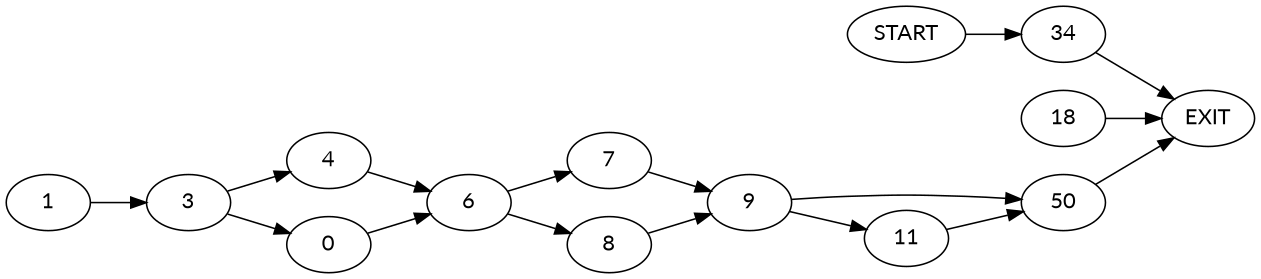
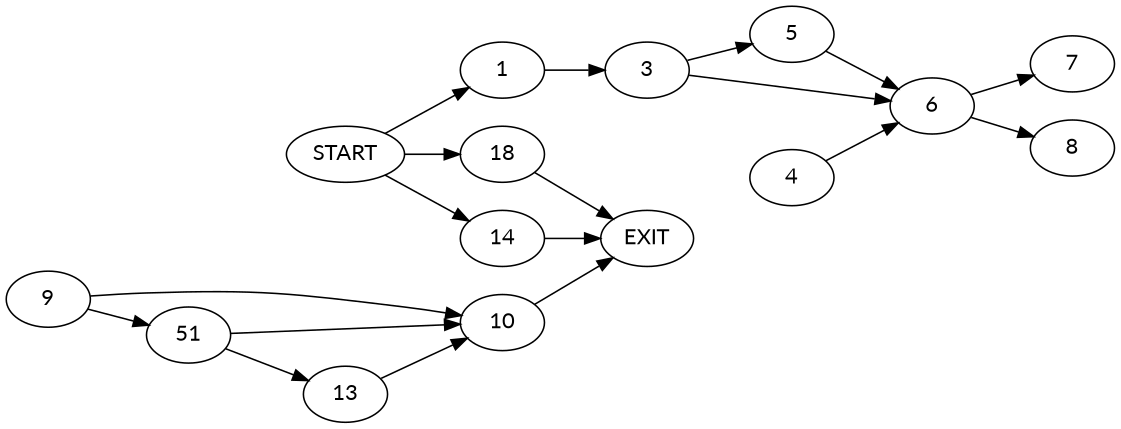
node "34": label "34" -> "14"
edge "START" -> "1": added
edge "START" -> "18": added
edge "7" -> "9": removed
edge "3" -> "4": now "3" -> "6"
node "50": label "50" -> "10"
edge "8" -> "9": removed
node "11": label "11" -> "51"
node "0": label "0" -> "5"
node "13": added
